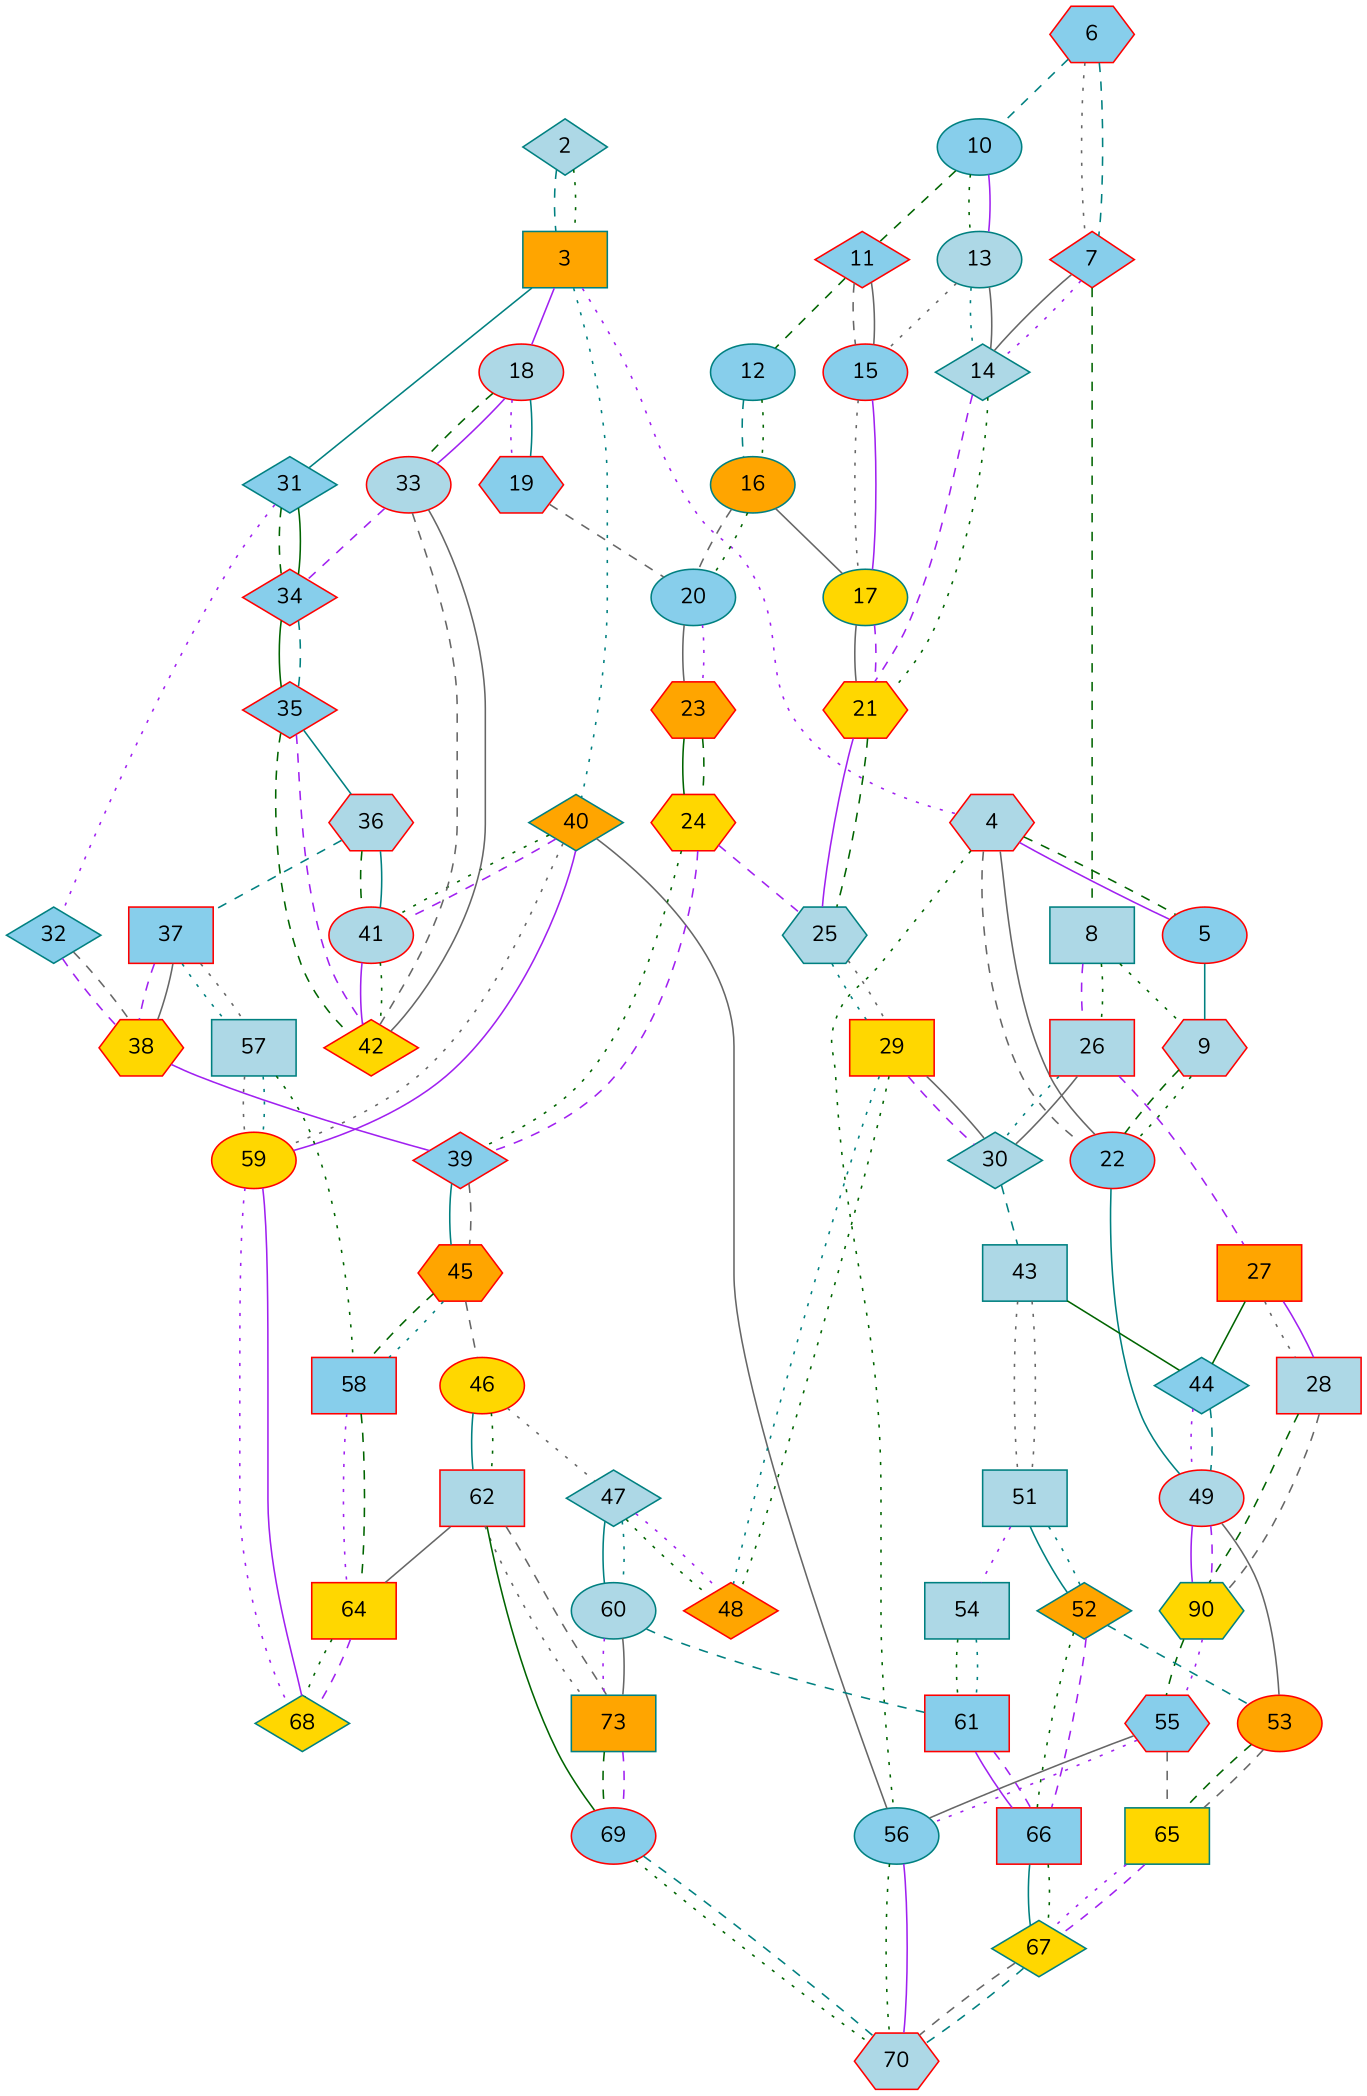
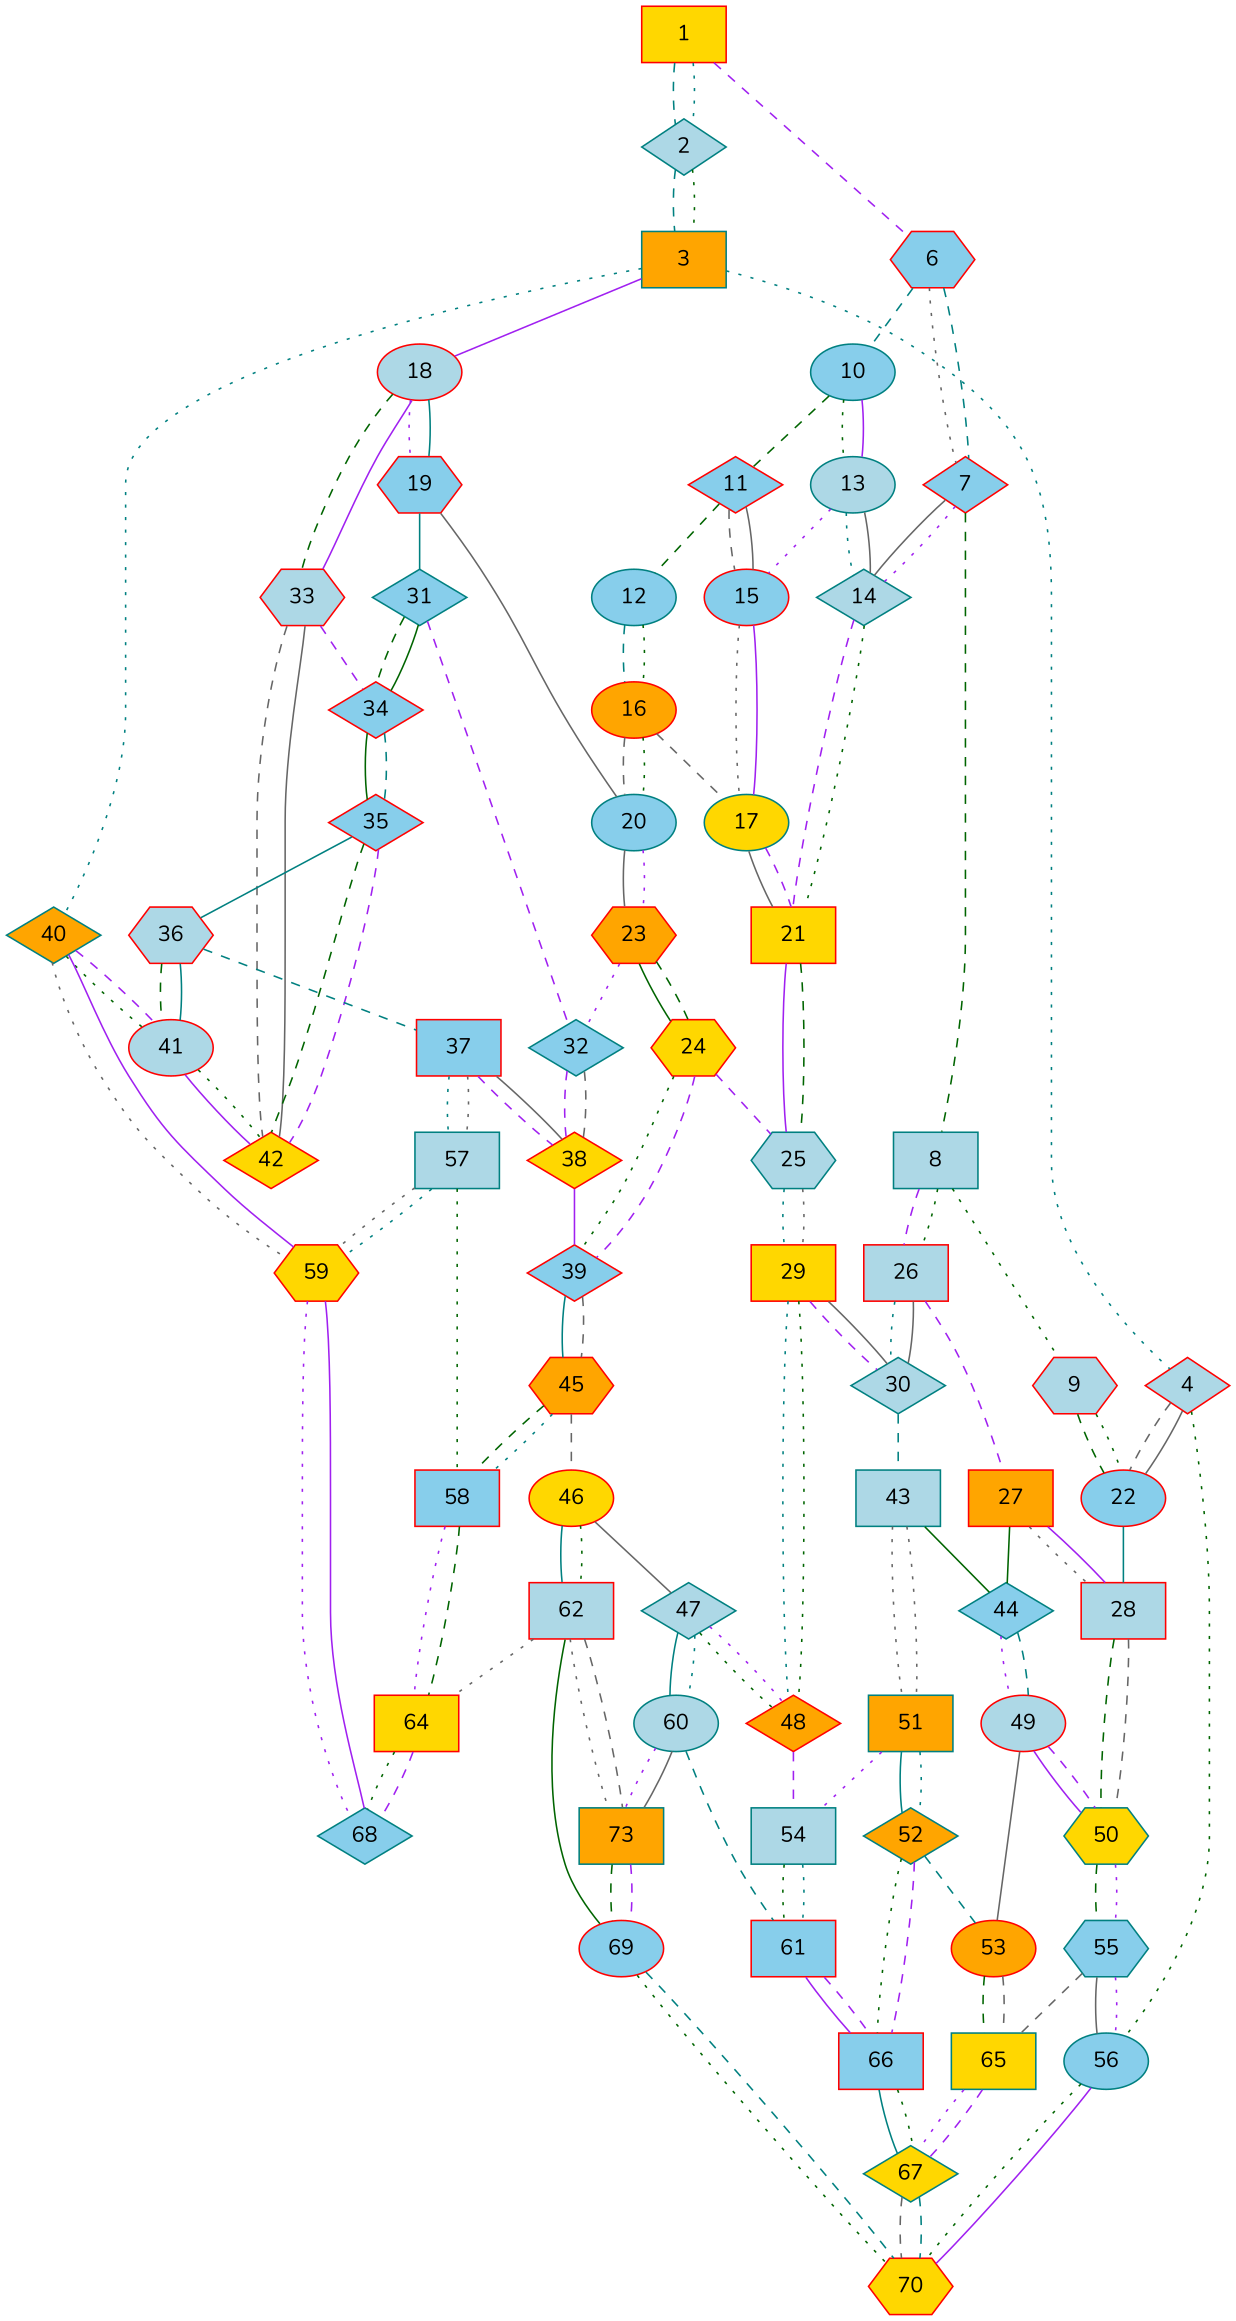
node "1": added
edge "13" -- "15": color gray40 -> purple
edge "3" -- "31": now "19" -- "31"
node "33": shape ellipse -> hexagon
node "16": color teal -> red
edge "19" -- "20": style dashed -> solid
edge "16" -- "17": style solid -> dashed
edge "3" -- "4": color purple -> teal
edge "31" -- "32": style dotted -> dashed
node "21": shape hexagon -> box
node "4": shape hexagon -> diamond
node "5": removed
edge "23" -- "32": added
node "38": shape hexagon -> diamond
node "59": shape ellipse -> hexagon
edge "40" -- "56": removed
edge "22" -- "49": now "22" -- "28"
edge "46" -- "47": style dotted -> solid
node "51": fillcolor lightblue -> orange
edge "62" -- "64": style solid -> dotted
node "90": label "90" -> "50"
node "68": fillcolor gold -> skyblue
node "55": color red -> teal
edge "48" -- "54": added
node "70": fillcolor lightblue -> gold
